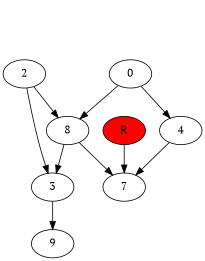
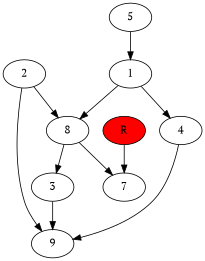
node "5": added
node "0": label "0" -> "1"
edge "2" -> "3": now "2" -> "9"
edge "4" -> "7": now "4" -> "9"
